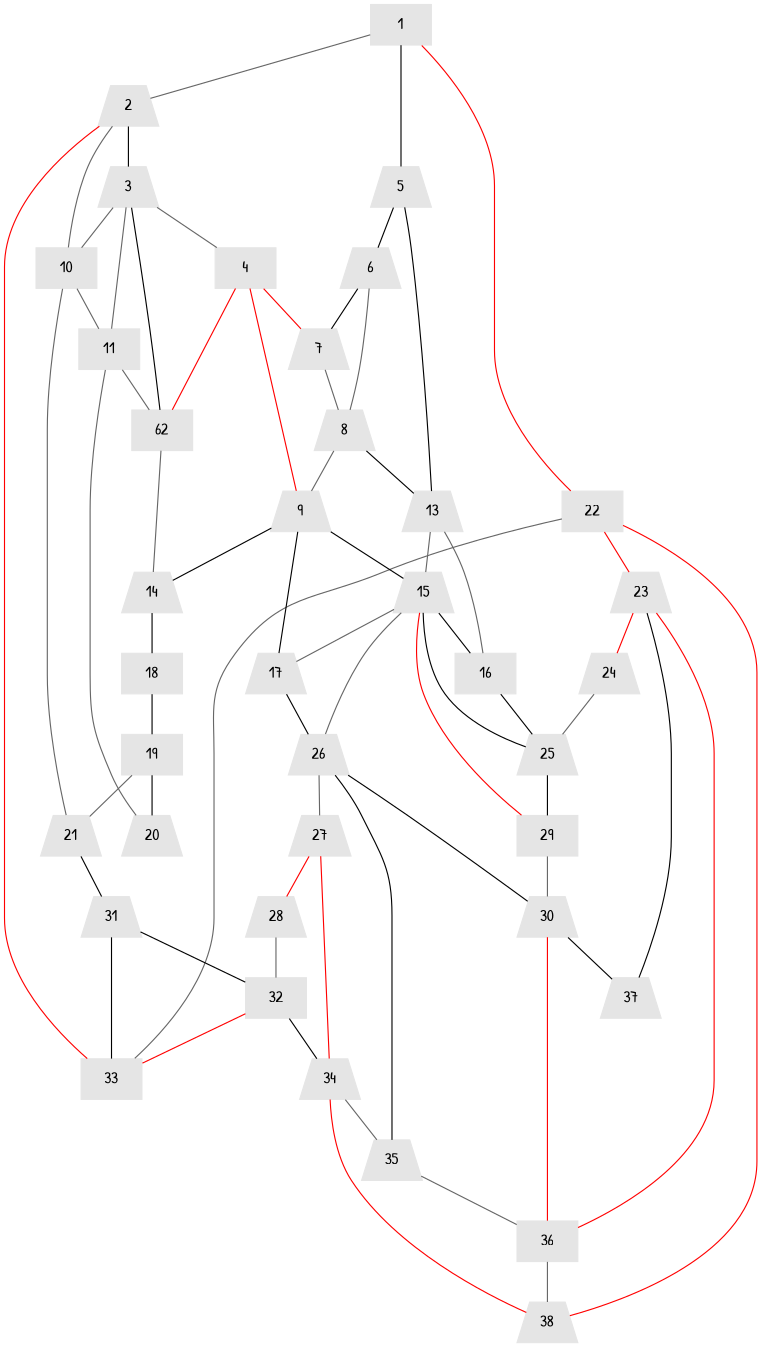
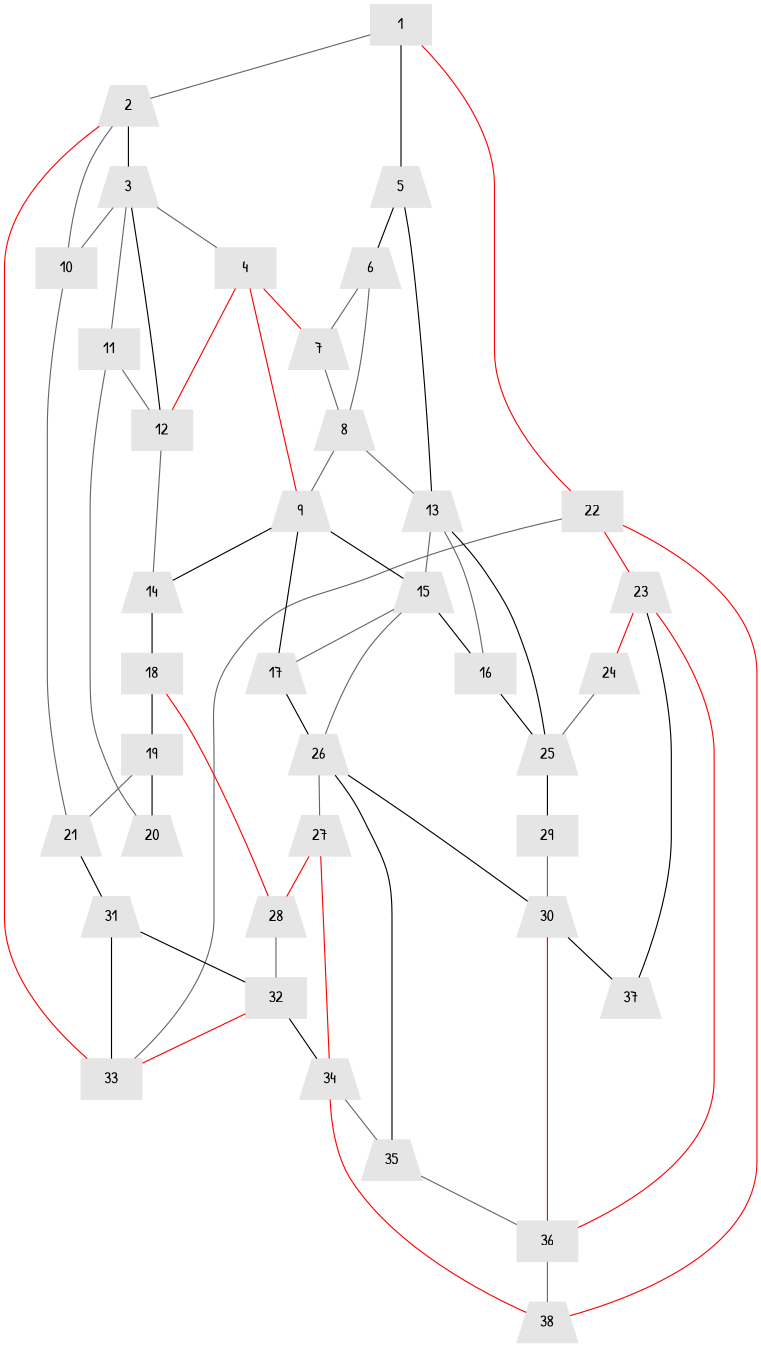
edge "10" -- "11": removed
edge "6" -- "7": color black -> gray40
node "62": label "62" -> "12"
edge "8" -- "13": color black -> gray40
edge "15" -- "25": now "13" -- "25"
edge "15" -- "29": removed
edge "18" -- "28": added
